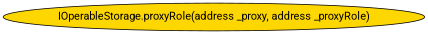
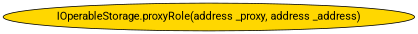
node "IOperableStorage.proxyRole(address _proxy, address _proxyRole)": label "IOperableStorage.proxyRole(address _proxy, address _proxyRole)" -> "IOperableStorage.proxyRole(address _proxy, address _address)"
